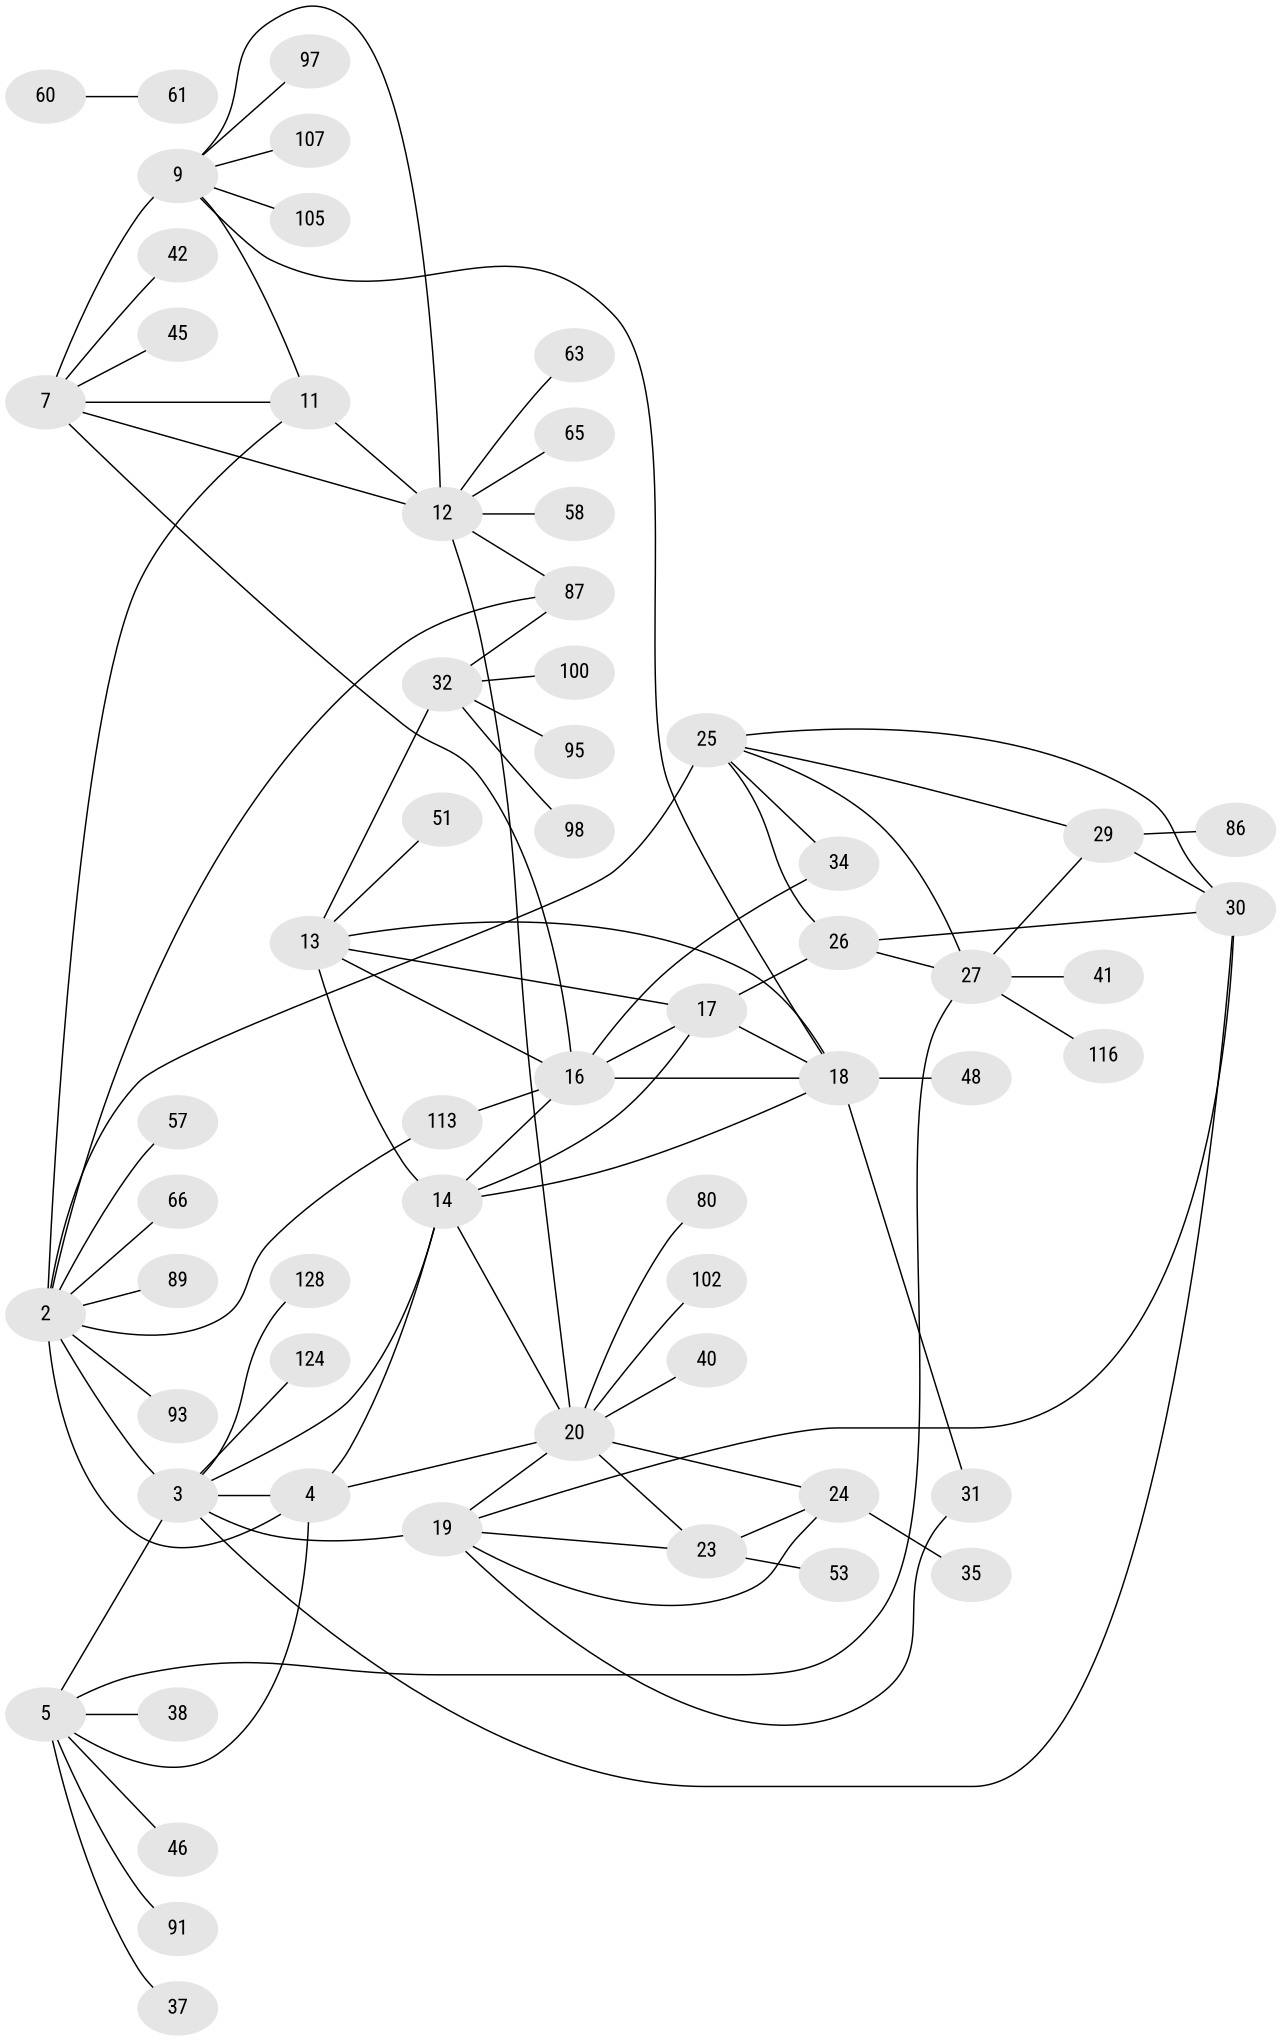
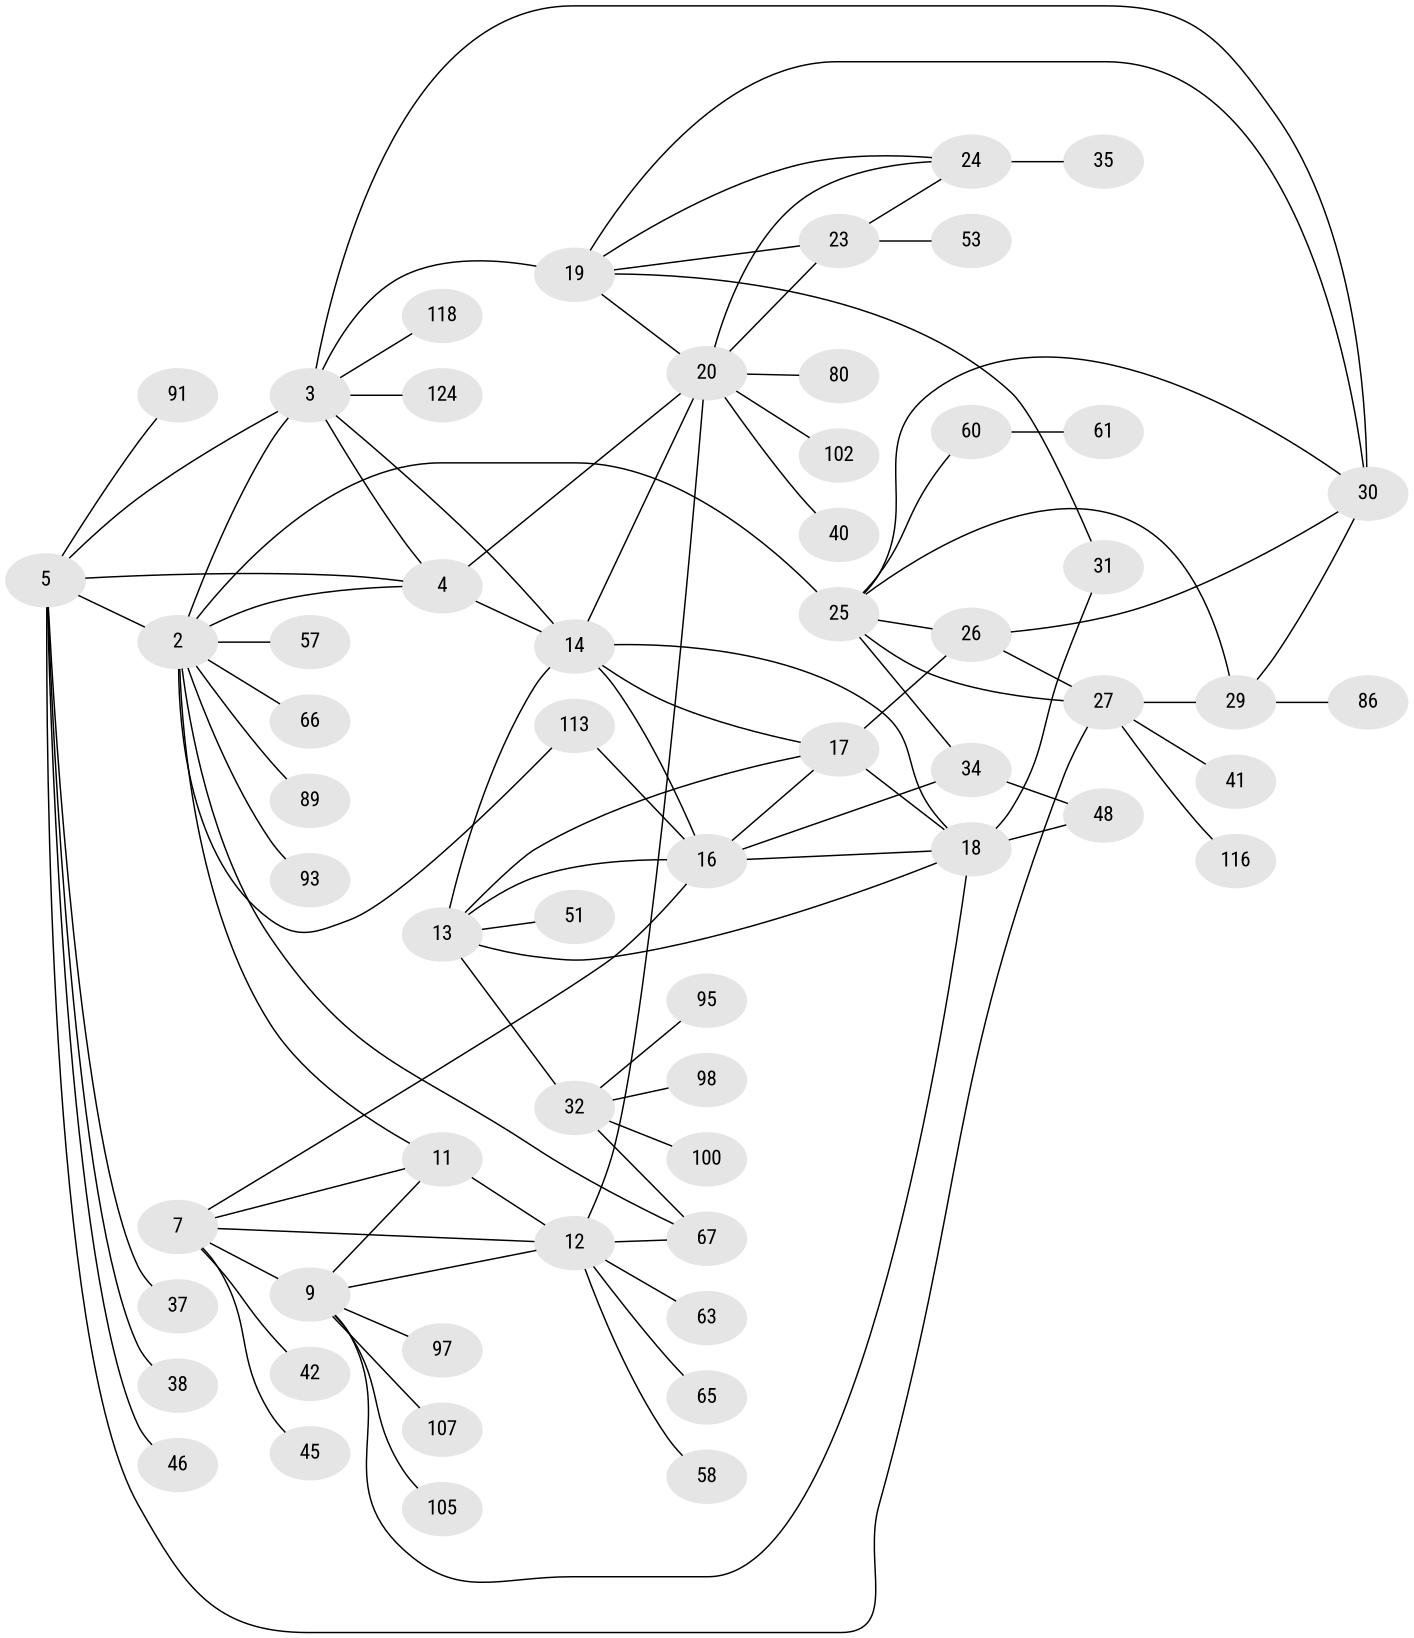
edge "60" -- "25": added
node "87": label "87" -> "67"
edge "5" -- "2": added
edge "34" -- "48": added
node "128": label "128" -> "118"
